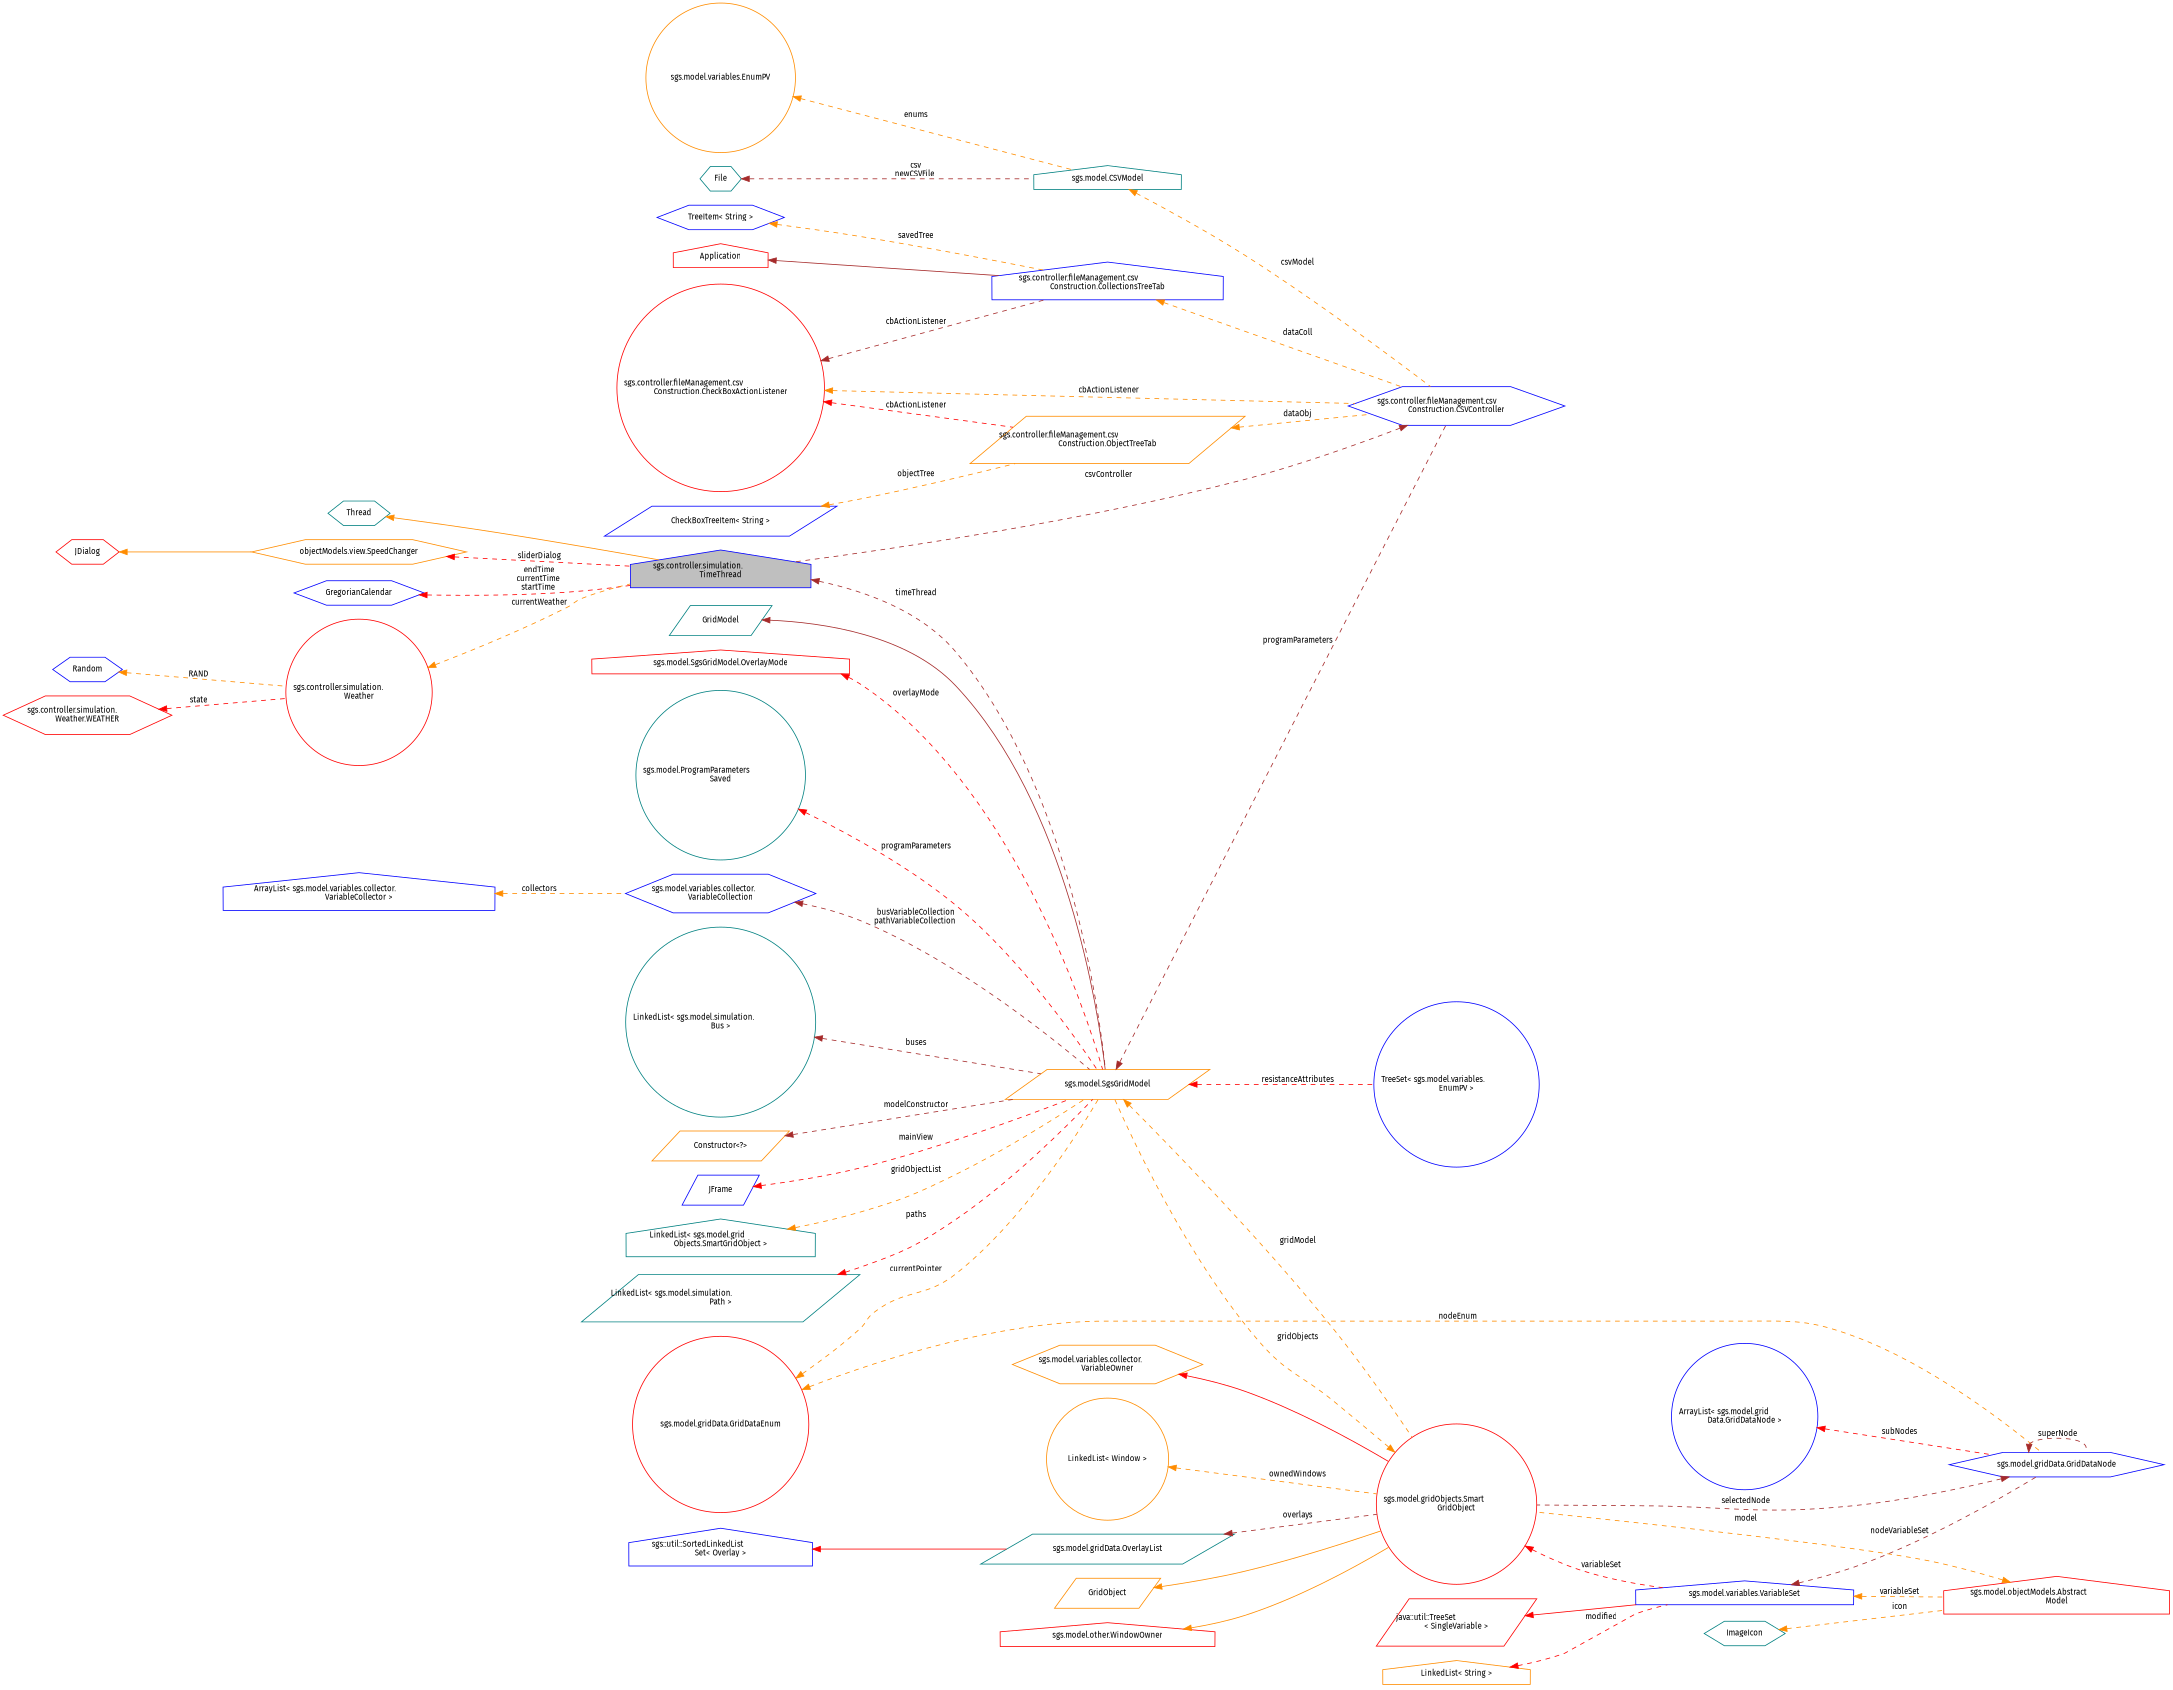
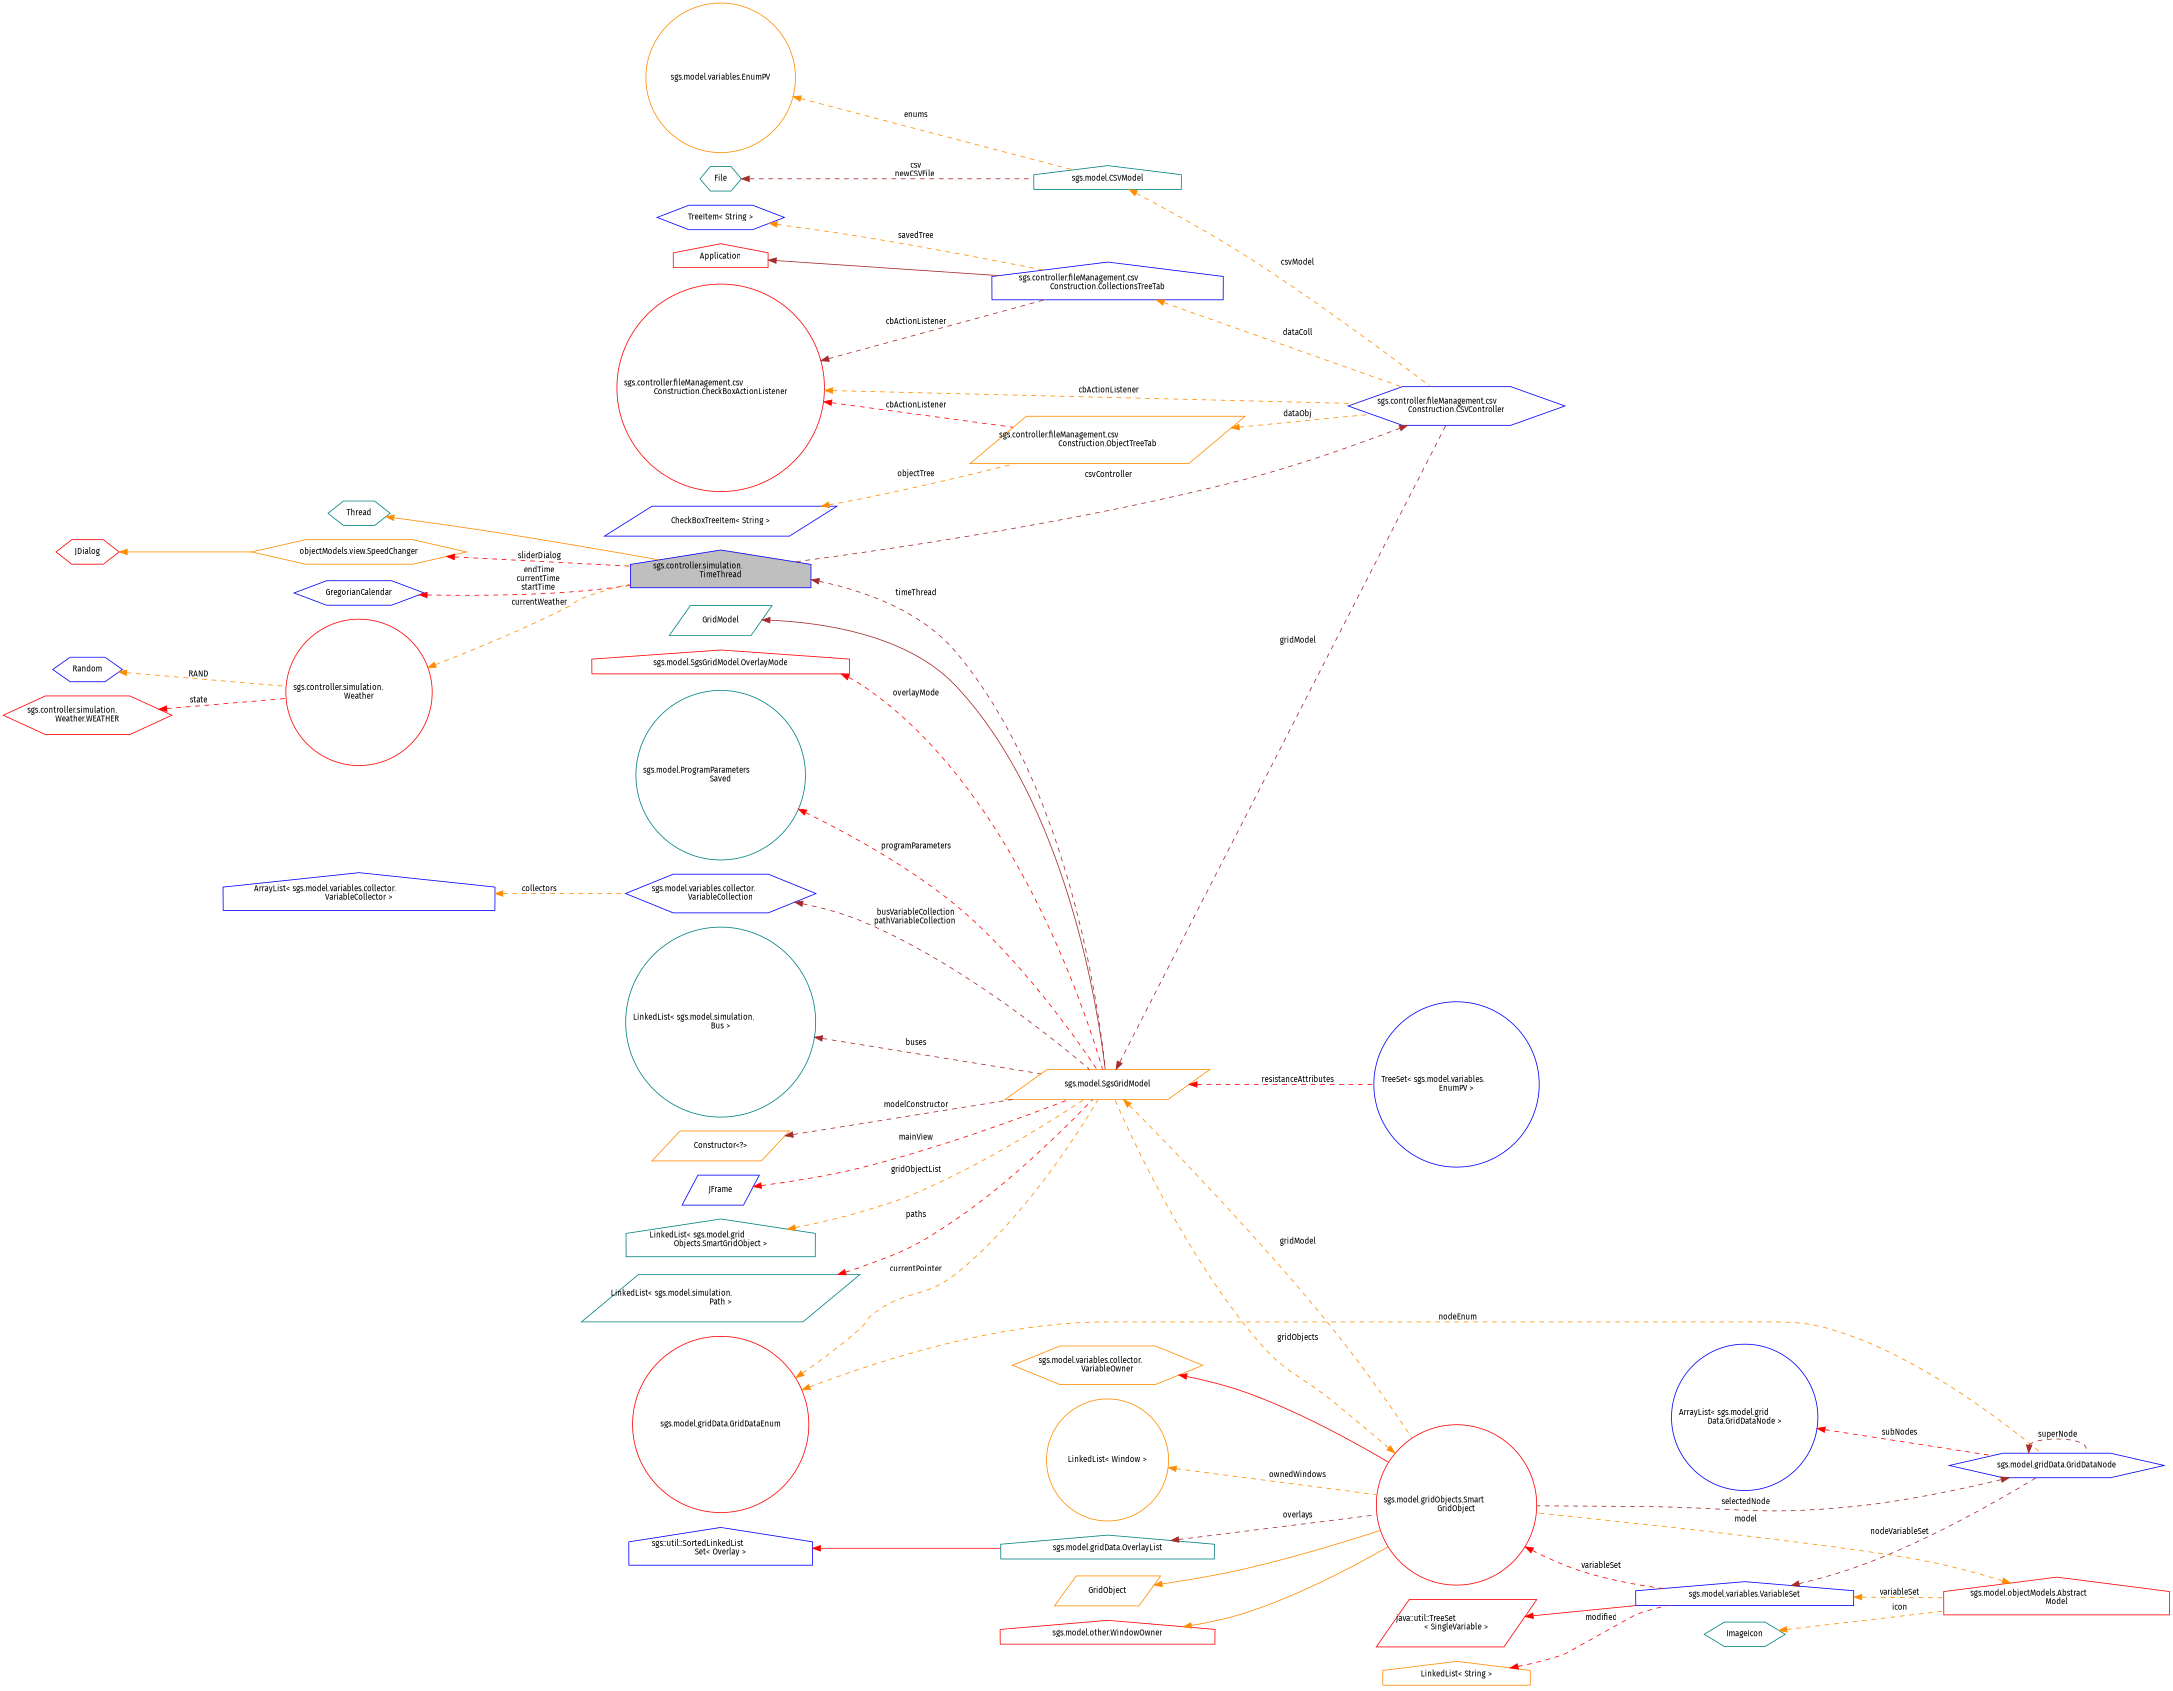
edge "sgs.controller.fileManagement.csv Construction.CSVController" -> "sgs.model.SgsGridModel": label " programParameters" -> " gridModel"
node "sgs.model.gridData.OverlayList": shape parallelogram -> house
